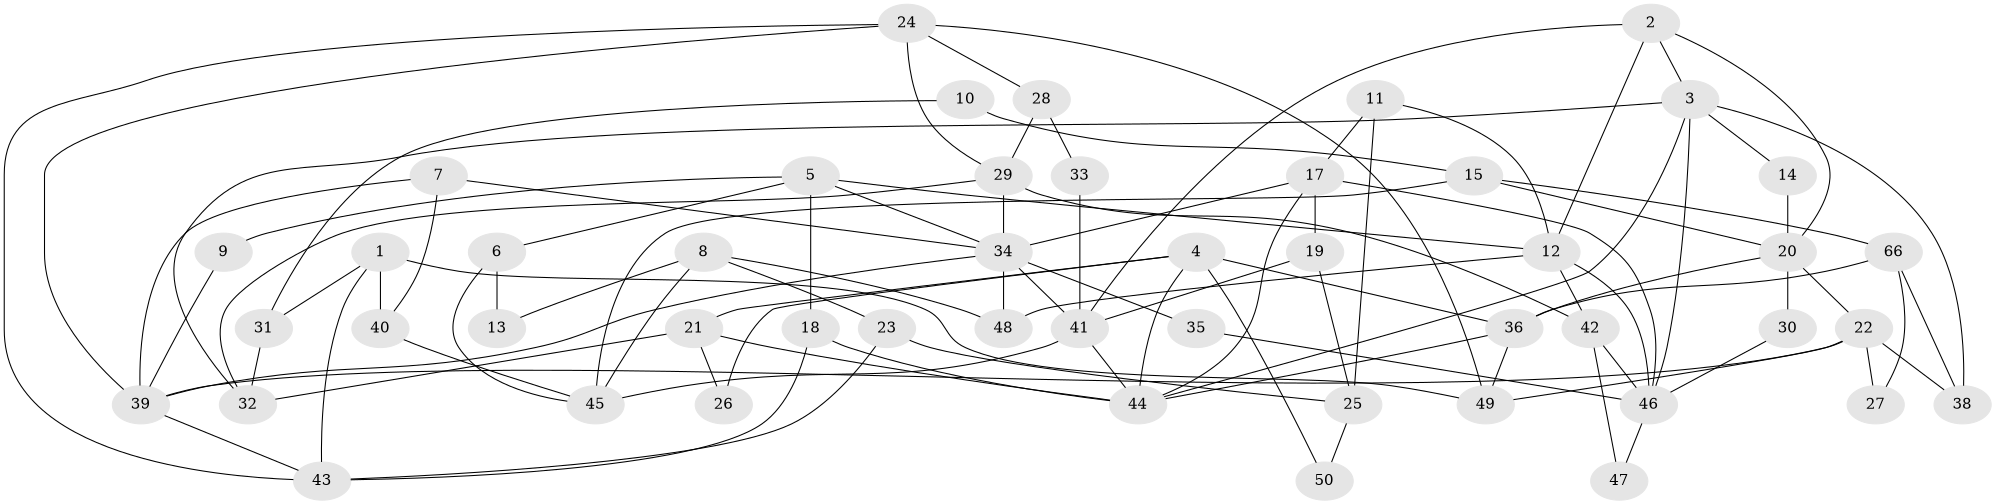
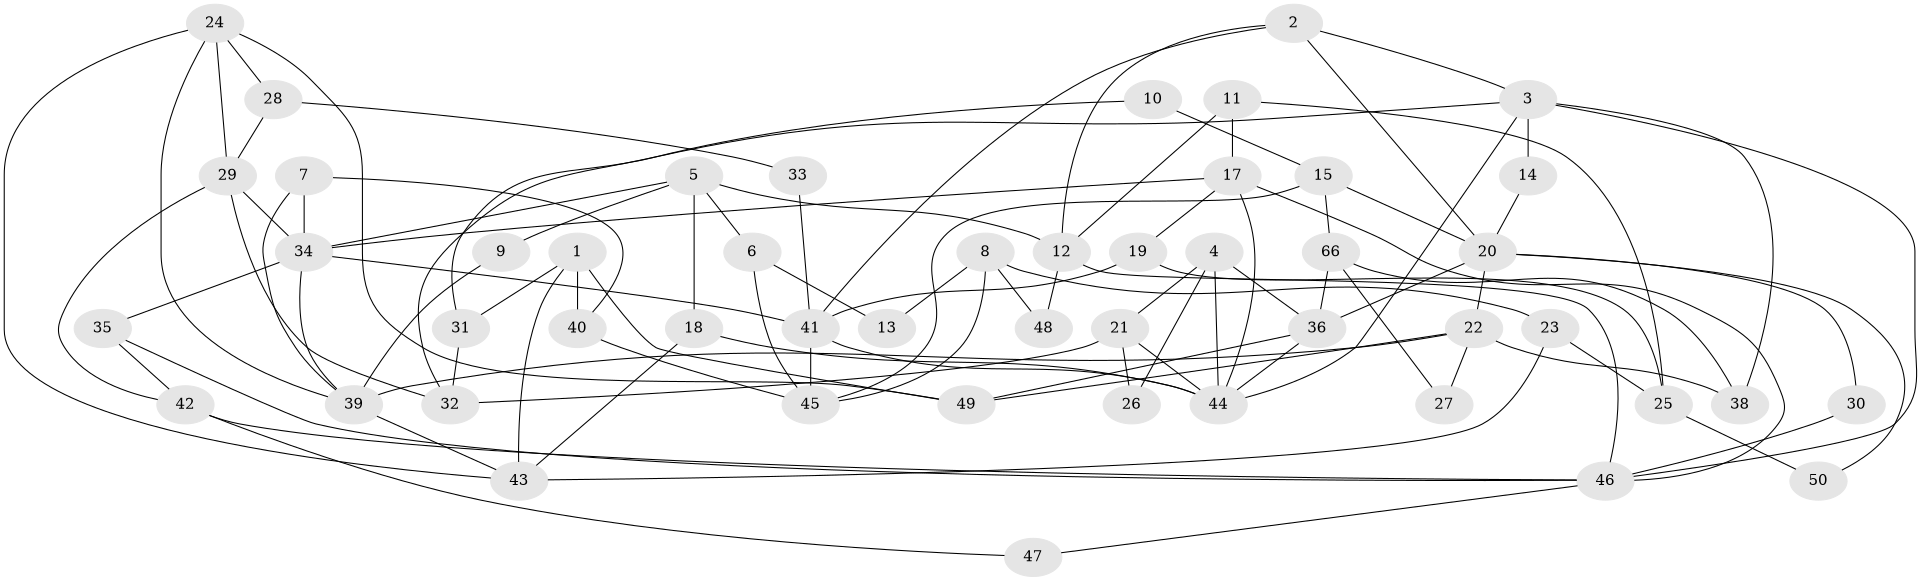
edge "34" -- "48": removed
edge "12" -- "42": now "35" -- "42"
edge "4" -- "50": now "20" -- "50"
